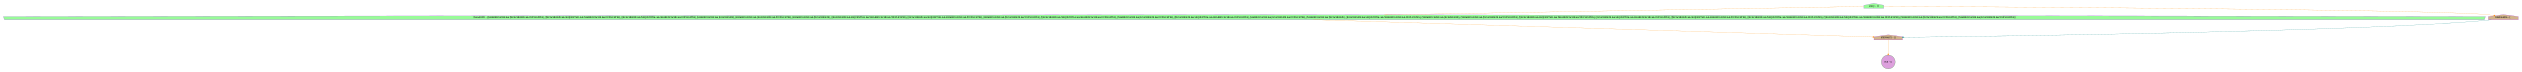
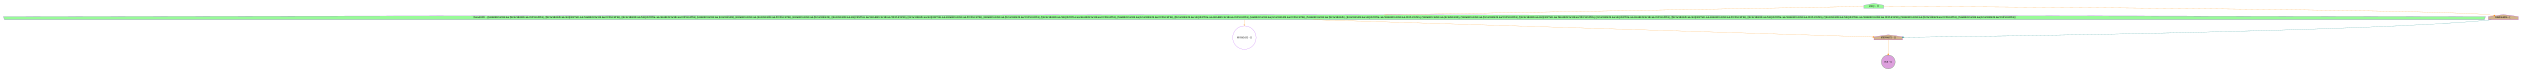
node "309262632 - []": added
